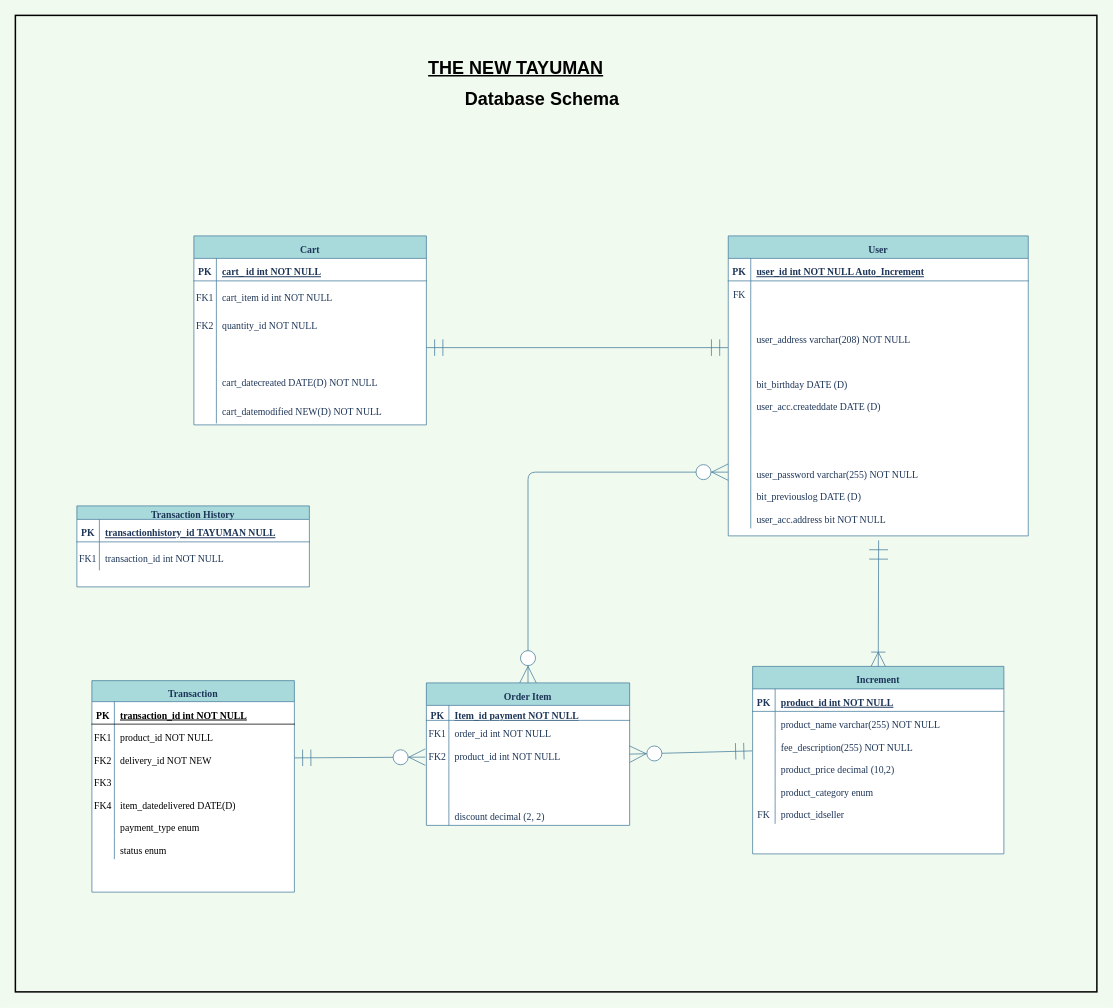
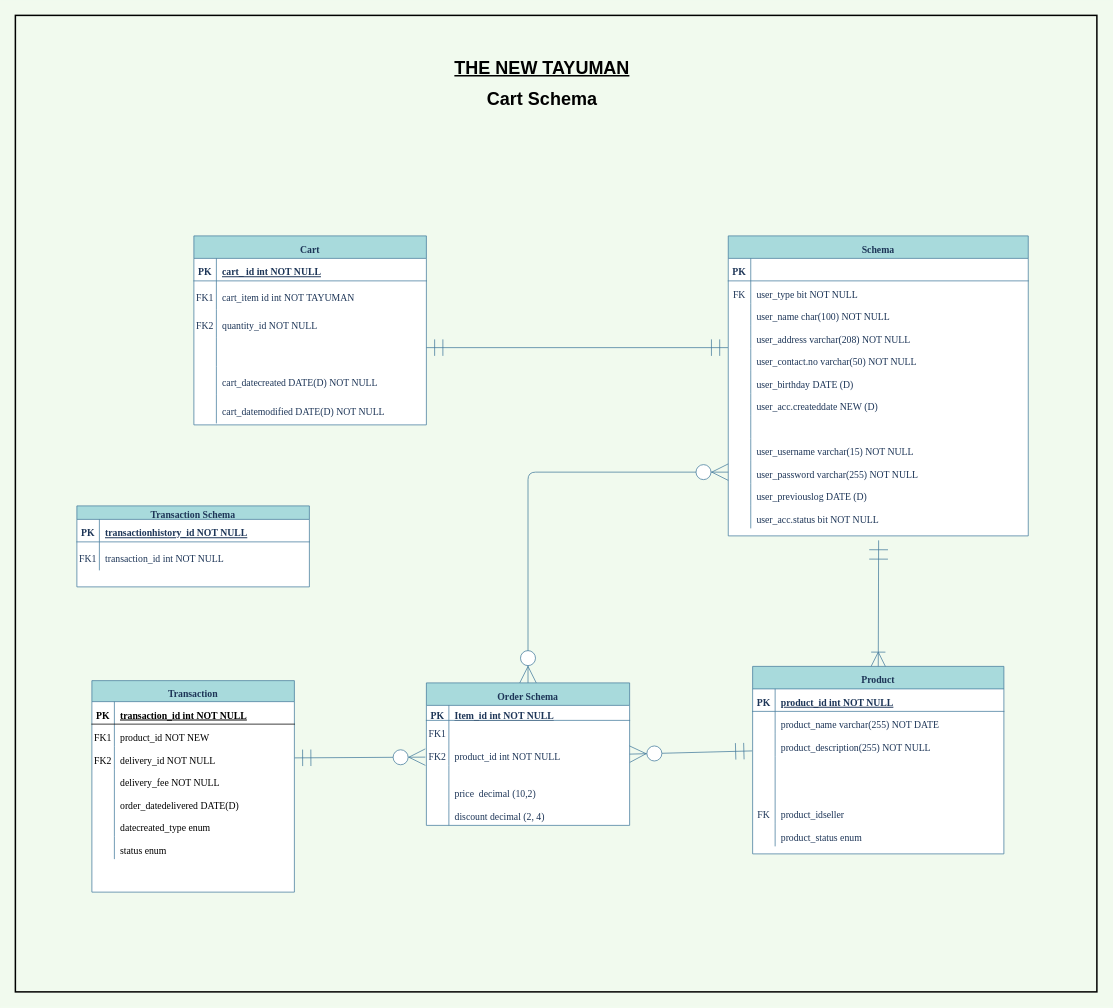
node "THE NEW TAYUMAN": moved (515, 68) -> (542, 68)
node "Database Schema": label "Database Schema" -> "Cart Schema"
node "User": label "User" -> "Schema"
node "user_id int NOT NULL Auto_Increment": removed
node "user_type bit NOT NULL": added
node "cart_item id int NOT NULL": label "cart_item id int NOT NULL" -> "cart_item id int NOT TAYUMAN"
node "user_name char(100) NOT NULL": added
node "user_contact.no varchar(50) NOT NULL": added
node "bit_birthday DATE (D)": label "bit_birthday DATE (D)" -> "user_birthday DATE (D)"
node "user_acc.createddate DATE (D)": label "user_acc.createddate DATE (D)" -> "user_acc.createddate NEW (D)"
node "cart_datemodified NEW(D) NOT NULL": label "cart_datemodified NEW(D) NOT NULL" -> "cart_datemodified DATE(D) NOT NULL"
node "user_username varchar(15) NOT NULL": added
node "bit_previouslog DATE (D)": label "bit_previouslog DATE (D)" -> "user_previouslog DATE (D)"
node "Transaction History": label "Transaction History" -> "Transaction Schema"
node "user_acc.address bit NOT NULL": label "user_acc.address bit NOT NULL" -> "user_acc.status bit NOT NULL"
node "transactionhistory_id TAYUMAN NULL": label "transactionhistory_id TAYUMAN NULL" -> "transactionhistory_id NOT NULL"
node "Increment": label "Increment" -> "Product"
node "Order Item": label "Order Item" -> "Order Schema"
node "Item_id payment NOT NULL": label "Item_id payment NOT NULL" -> "Item_id int NOT NULL"
node "product_name varchar(255) NOT NULL": label "product_name varchar(255) NOT NULL" -> "product_name varchar(255) NOT DATE"
node "order_id int NOT NULL": removed
node "product_id NOT NULL": label "product_id NOT NULL" -> "product_id NOT NEW"
node "fee_description(255) NOT NULL": label "fee_description(255) NOT NULL" -> "product_description(255) NOT NULL"
node "delivery_id NOT NEW": label "delivery_id NOT NEW" -> "delivery_id NOT NULL"
node "product_price decimal (10,2)": removed
node "FK3": removed
node "delivery_fee NOT NULL": added
node "product_category enum": removed
node "price decimal (10,2)": added
node "FK4": removed
node "item_datedelivered DATE(D)": label "item_datedelivered DATE(D)" -> "order_datedelivered DATE(D)"
node "discount decimal (2, 2)": label "discount decimal (2, 2)" -> "discount decimal (2, 4)"
node "payment_type enum": label "payment_type enum" -> "datecreated_type enum"
node "product_status enum": added
